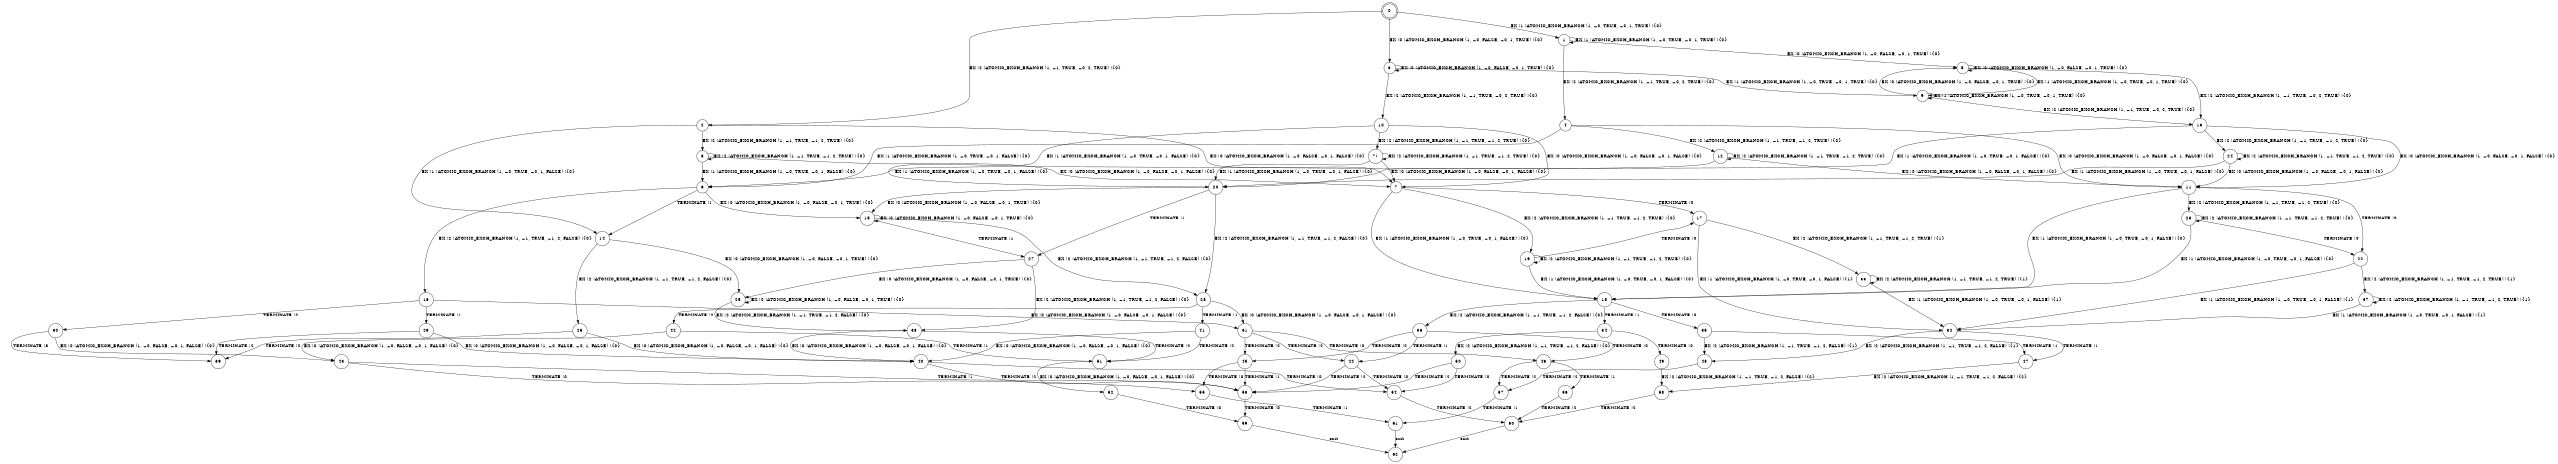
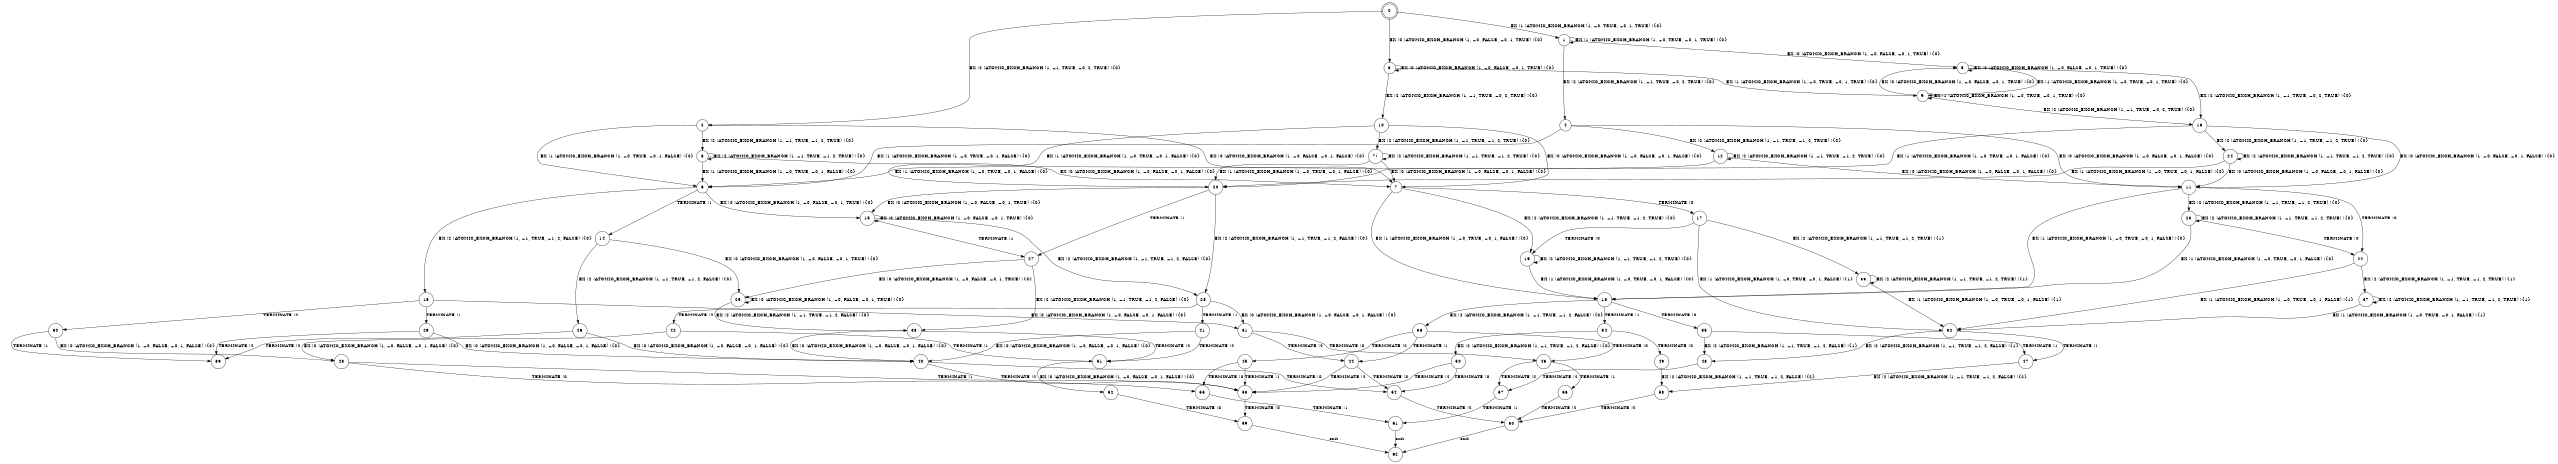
edge "2" -> "14": now "2" -> "6"
edge "19" -> "17": reversed
edge "31" -> "45": removed, label "TERMINATE !2"
edge "30" -> "39": label "TERMINATE !8" -> "TERMINATE !1"
